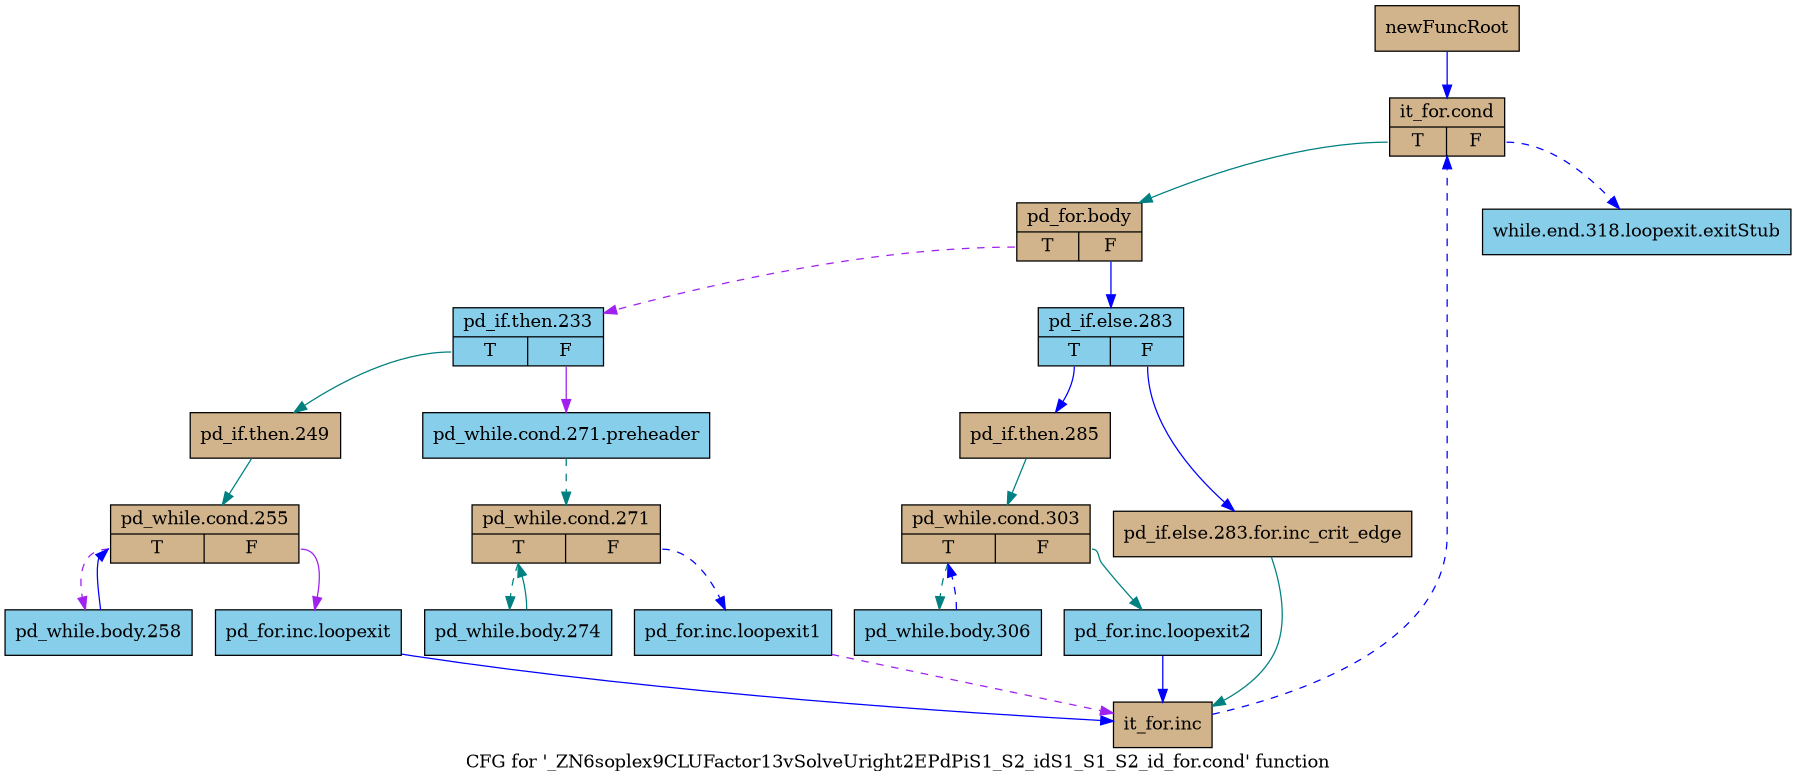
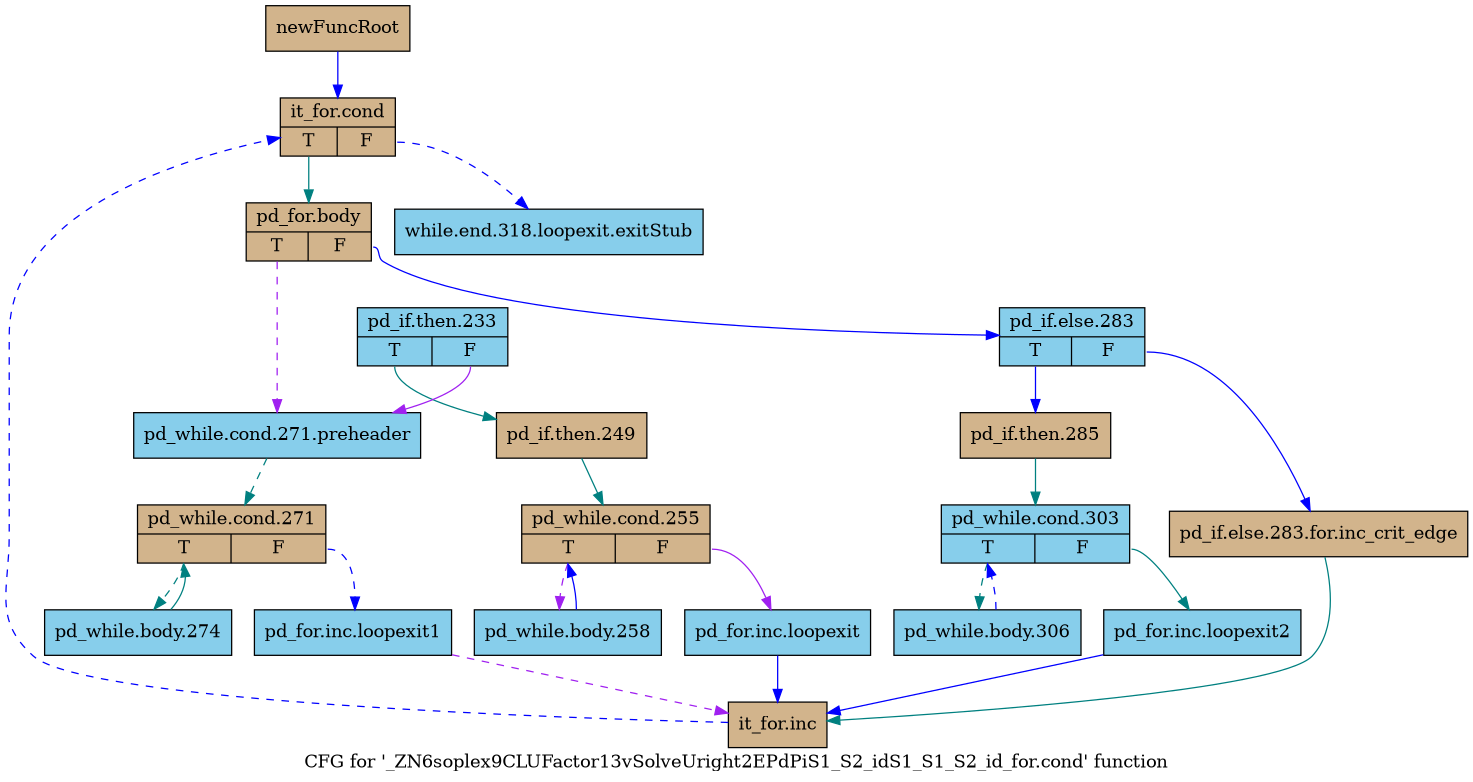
edge "pd_for.body" -> "pd_if.then.233": now "pd_for.body" -> "pd_while.cond.271.preheader"
node "pd_while.cond.303": fillcolor tan -> skyblue
